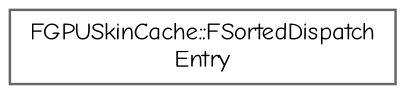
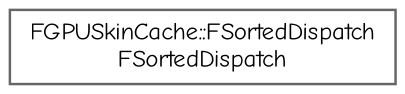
node "FGPUSkinCache::FSortedDispatch Entry": label "FGPUSkinCache::FSortedDispatch Entry" -> "FGPUSkinCache::FSortedDispatch FSortedDispatch"
